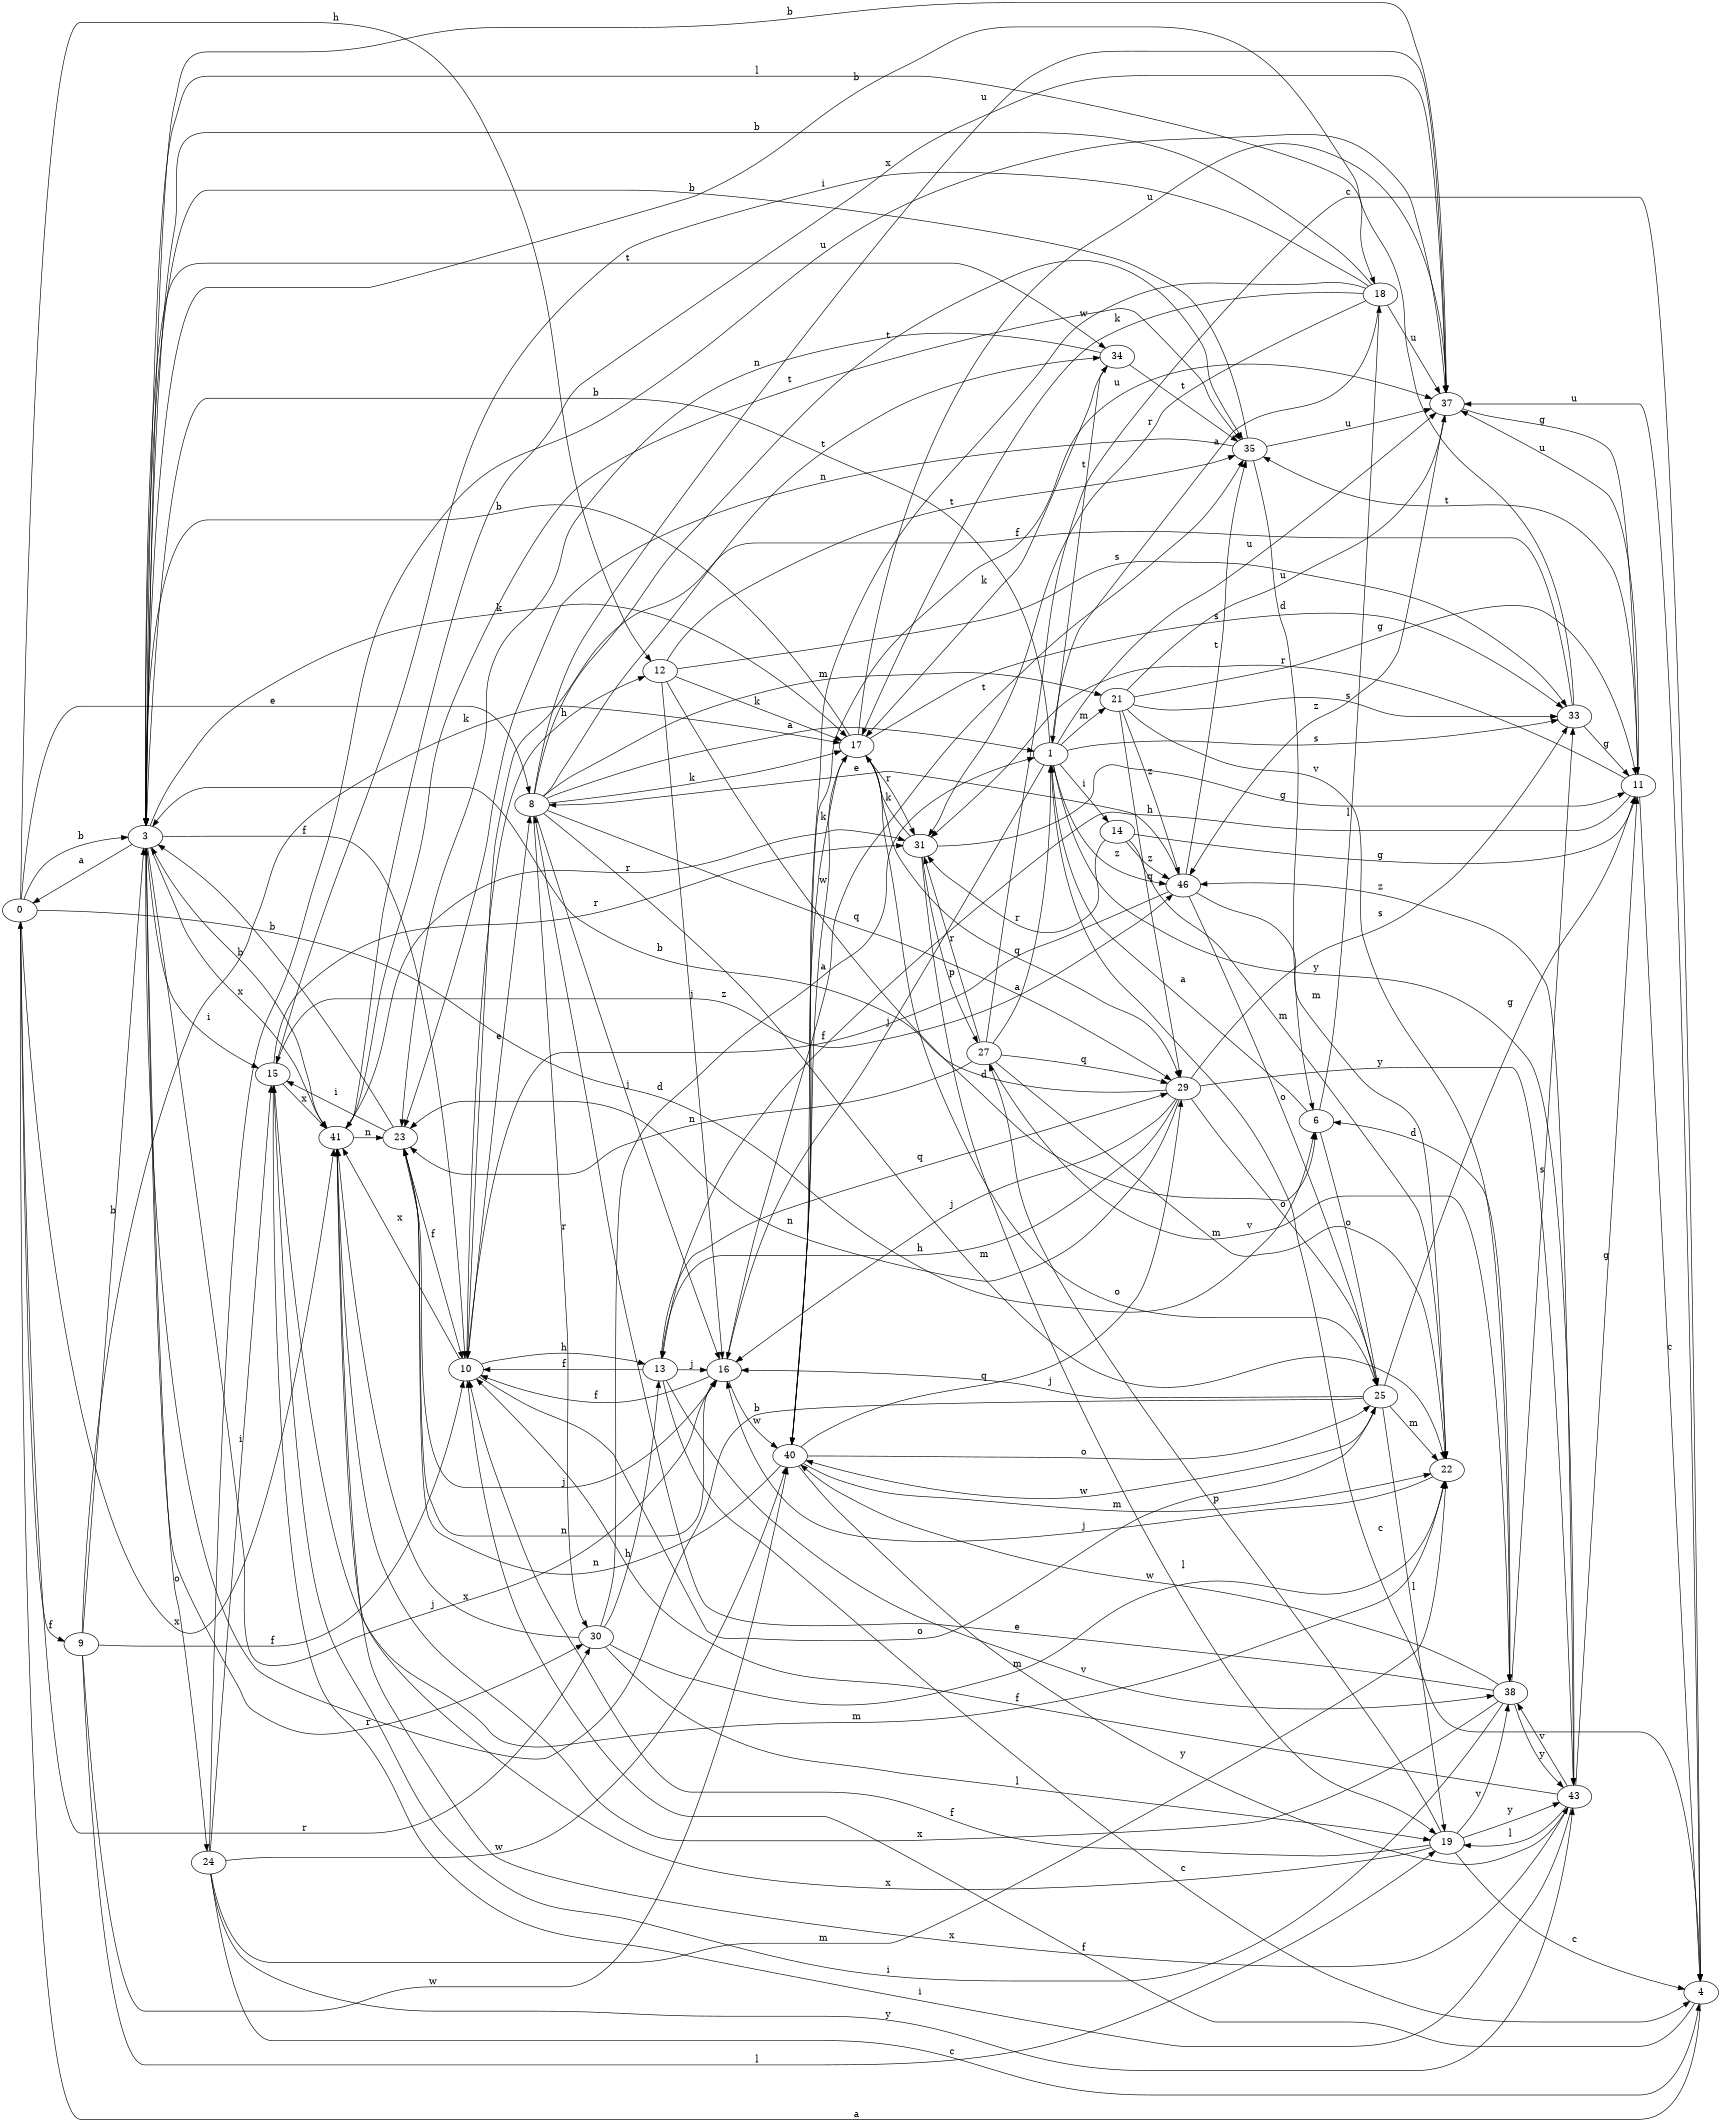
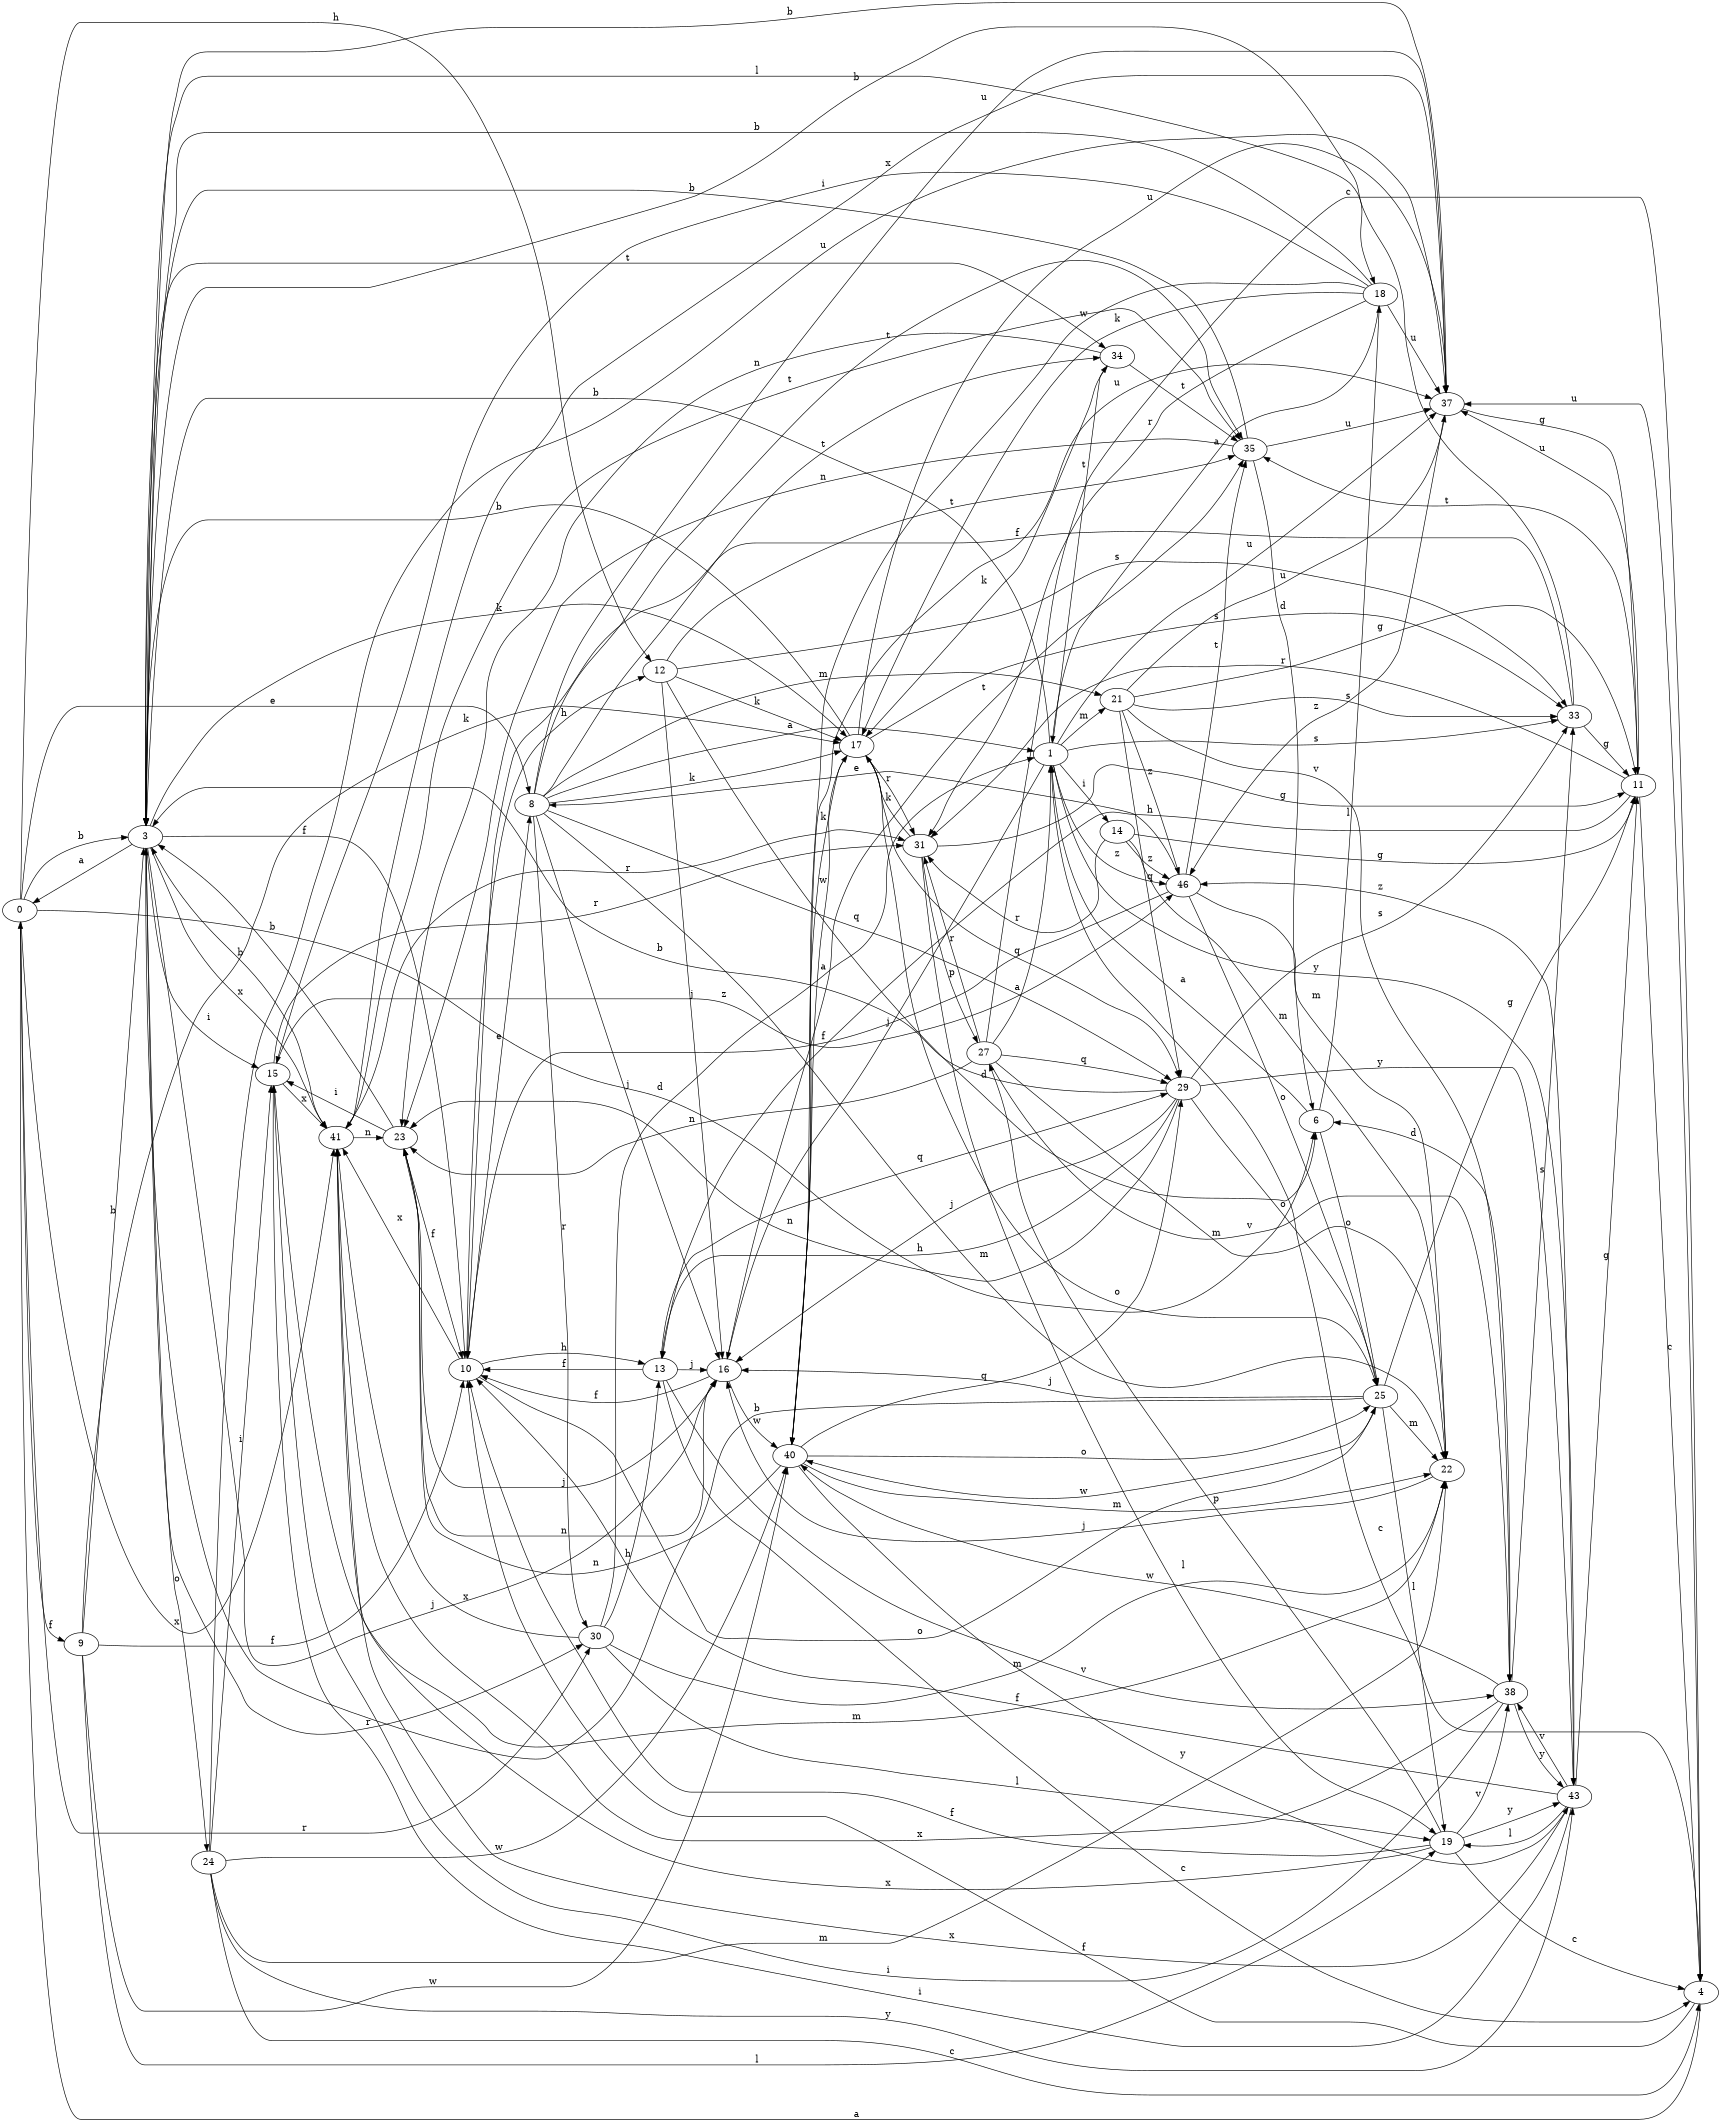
edge "38" -> "8": removed, label "e"
